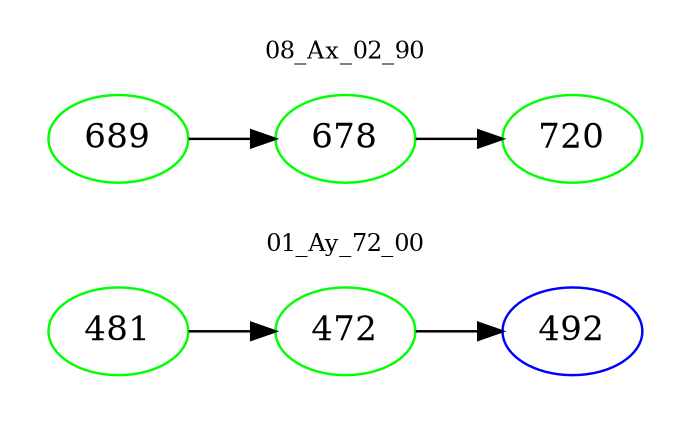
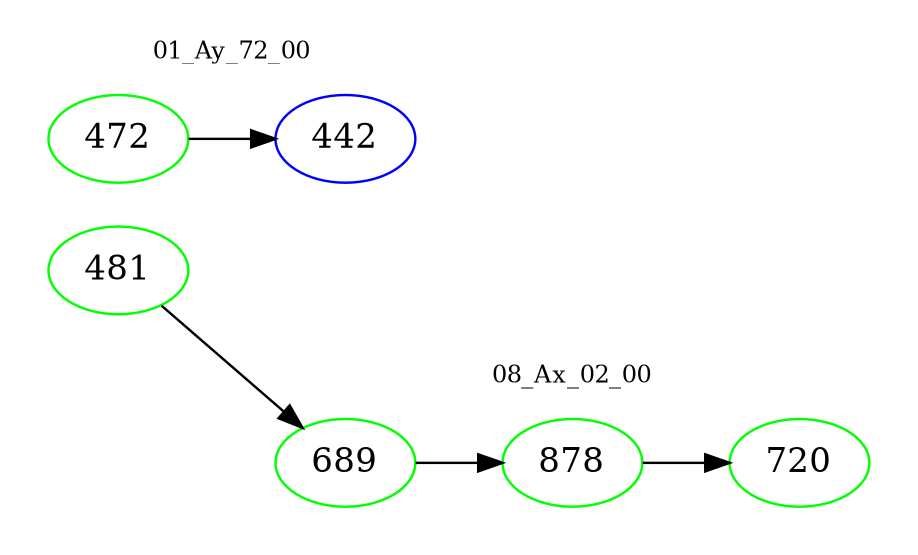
cluster "08_Ax_02_90": label "08_Ax_02_90" -> "08_Ax_02_00"
node "678": label "678" -> "878"
edge "481" -> "472": now "481" -> "689"
node "492": label "492" -> "442"
